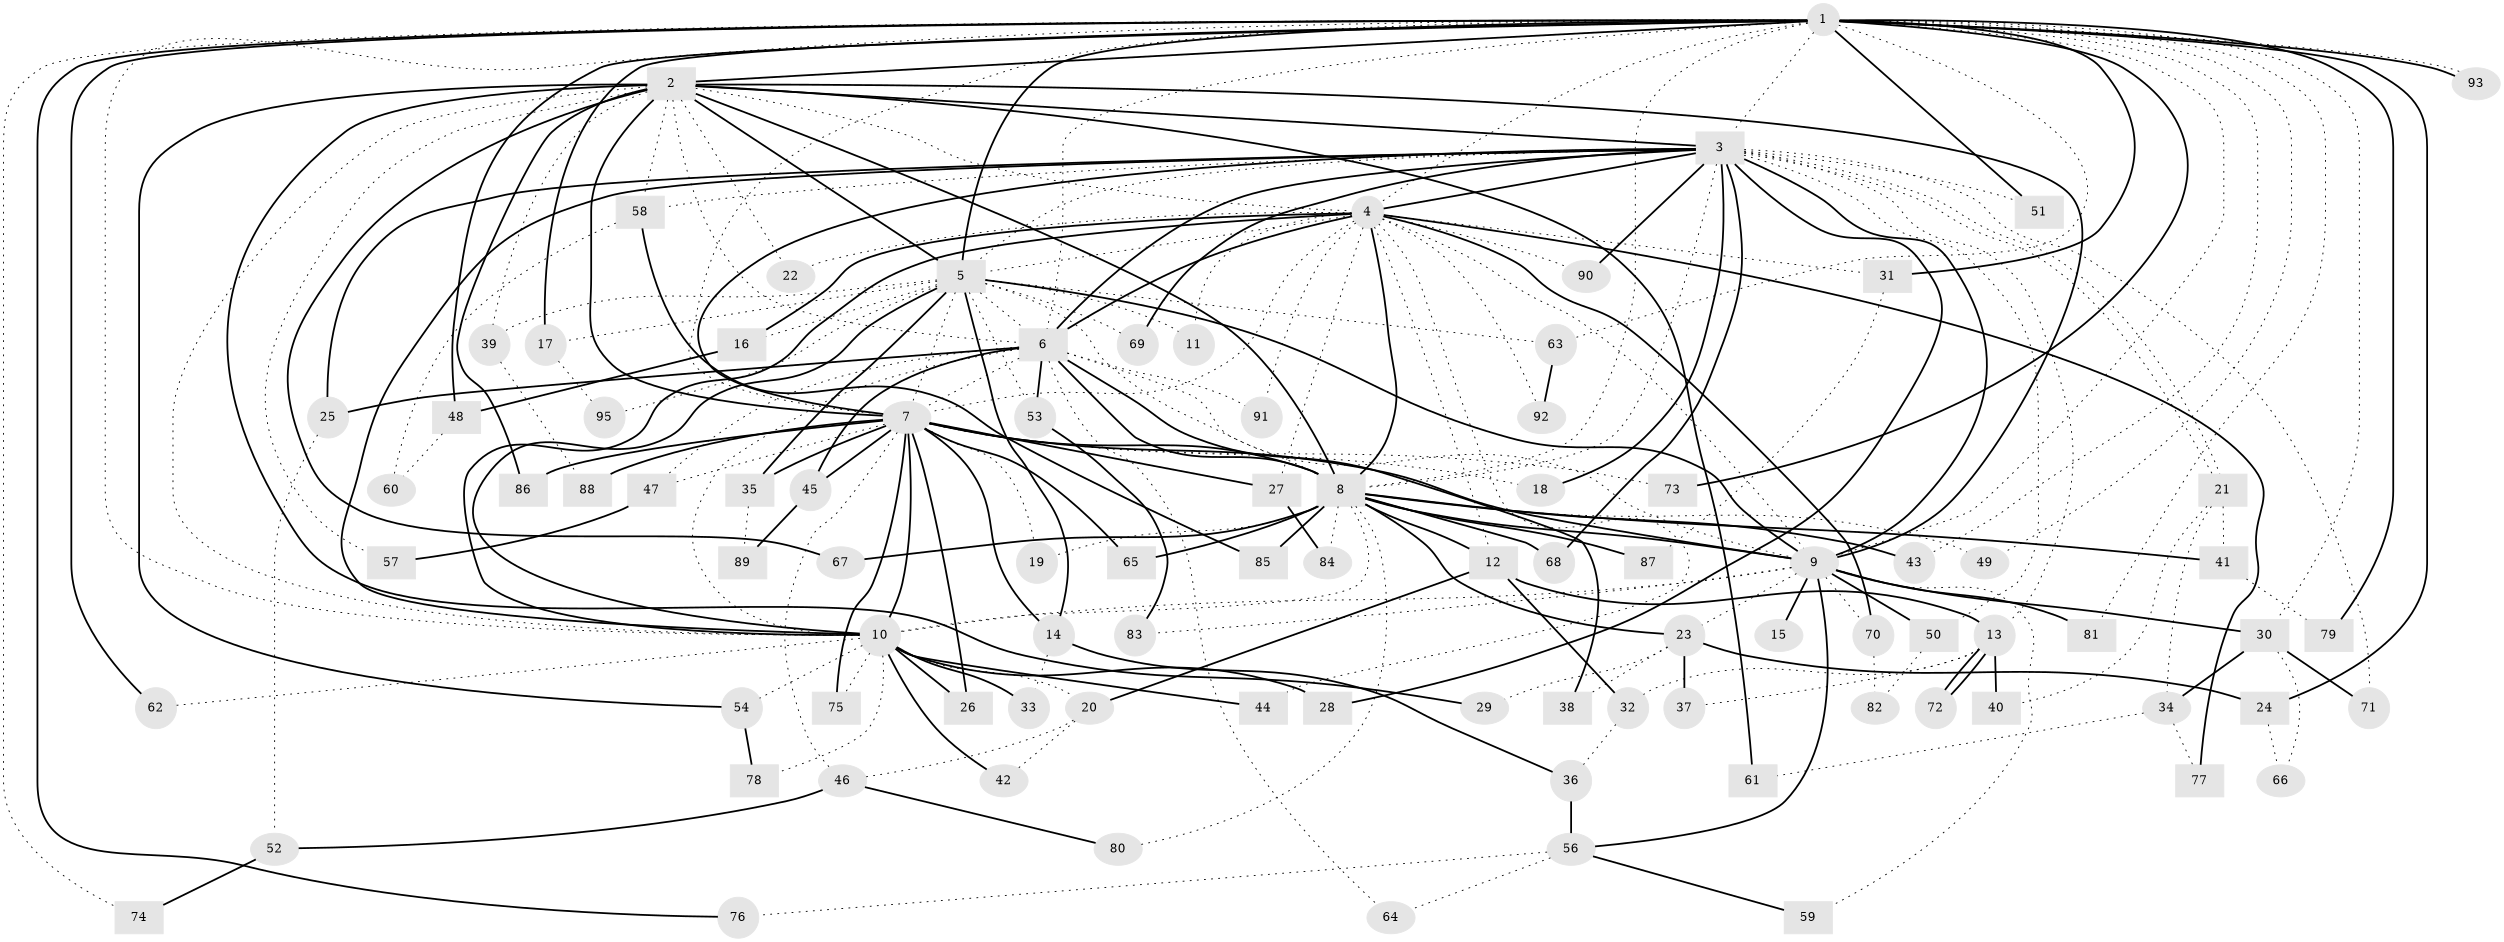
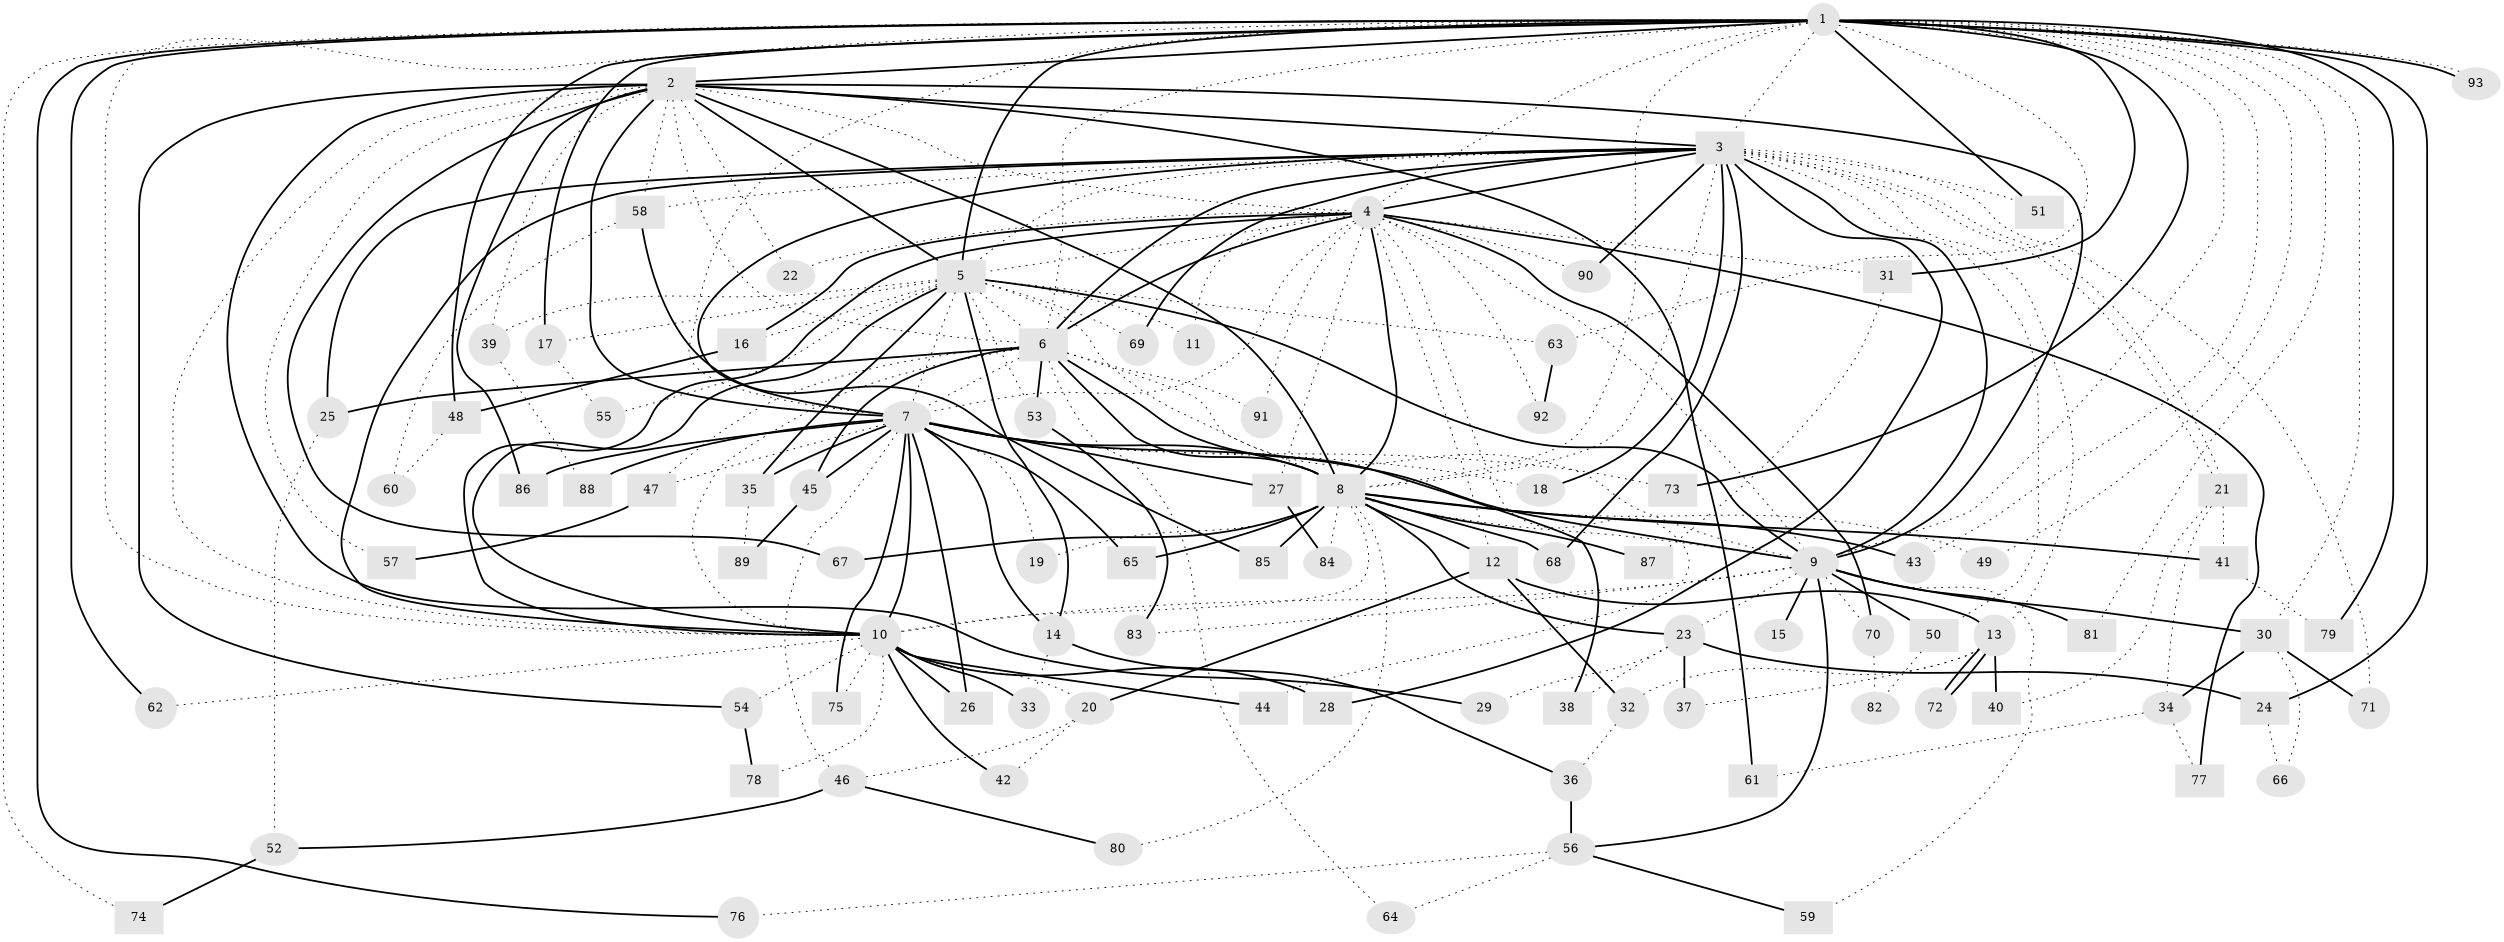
node "95": label "95" -> "55"
edge "8" -- "9": style bold -> dotted
